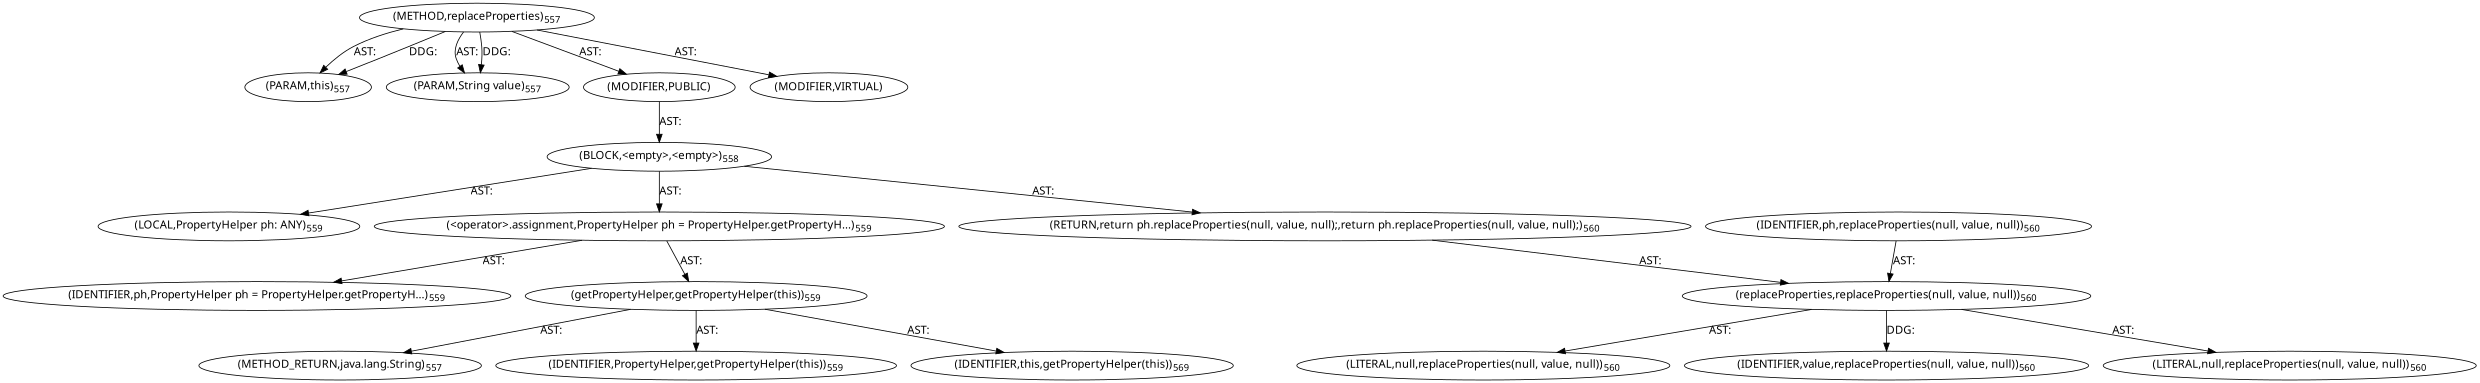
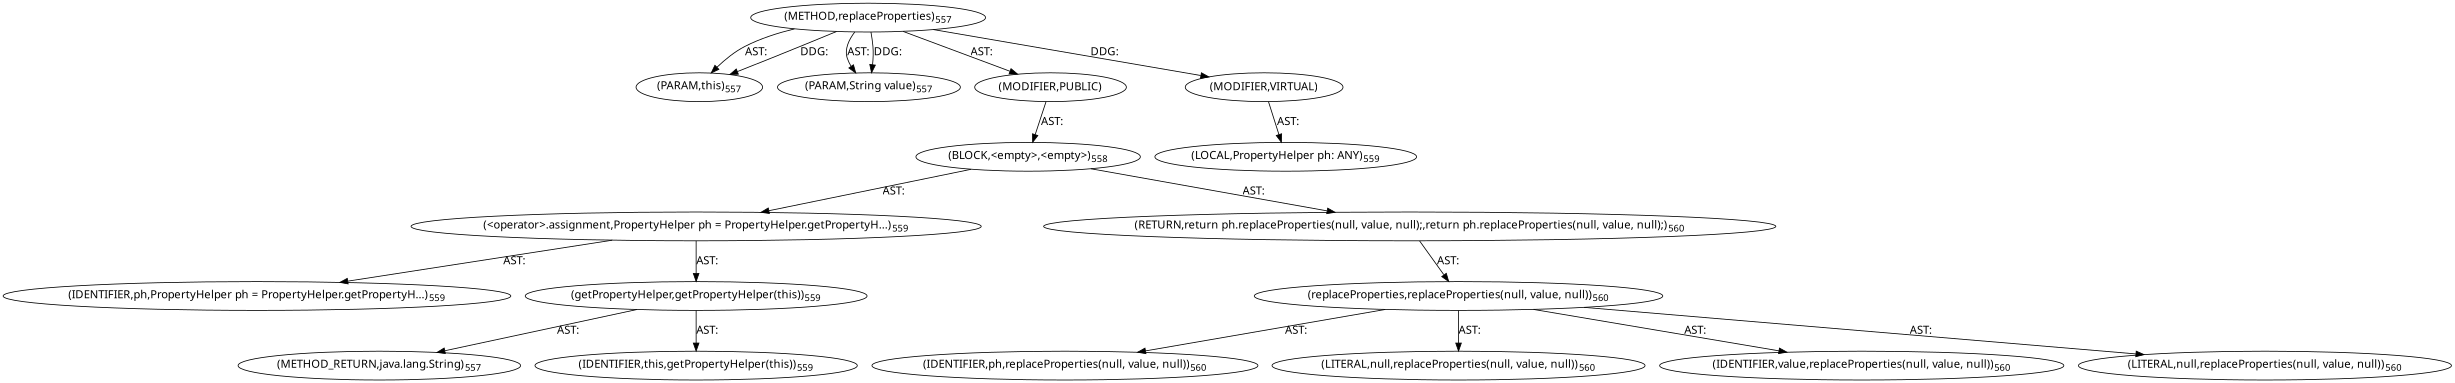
edge "(METHOD,replaceProperties)" -> "(MODIFIER,VIRTUAL)": label "AST: " -> "DDG: "
edge "(BLOCK,<empty>,<empty>)" -> "(LOCAL,PropertyHelper ph: ANY)": now "(MODIFIER,VIRTUAL)" -> "(LOCAL,PropertyHelper ph: ANY)"
edge "(IDENTIFIER,ph,replaceProperties(null, value, null))" -> "(replaceProperties,replaceProperties(null, value, null))": reversed
edge "(replaceProperties,replaceProperties(null, value, null))" -> "(IDENTIFIER,value,replaceProperties(null, value, null))": label "DDG: " -> "AST: "
node "(IDENTIFIER,this,getPropertyHelper(this))": text "569" -> "559"
node "(IDENTIFIER,PropertyHelper,getPropertyHelper(this))": removed
